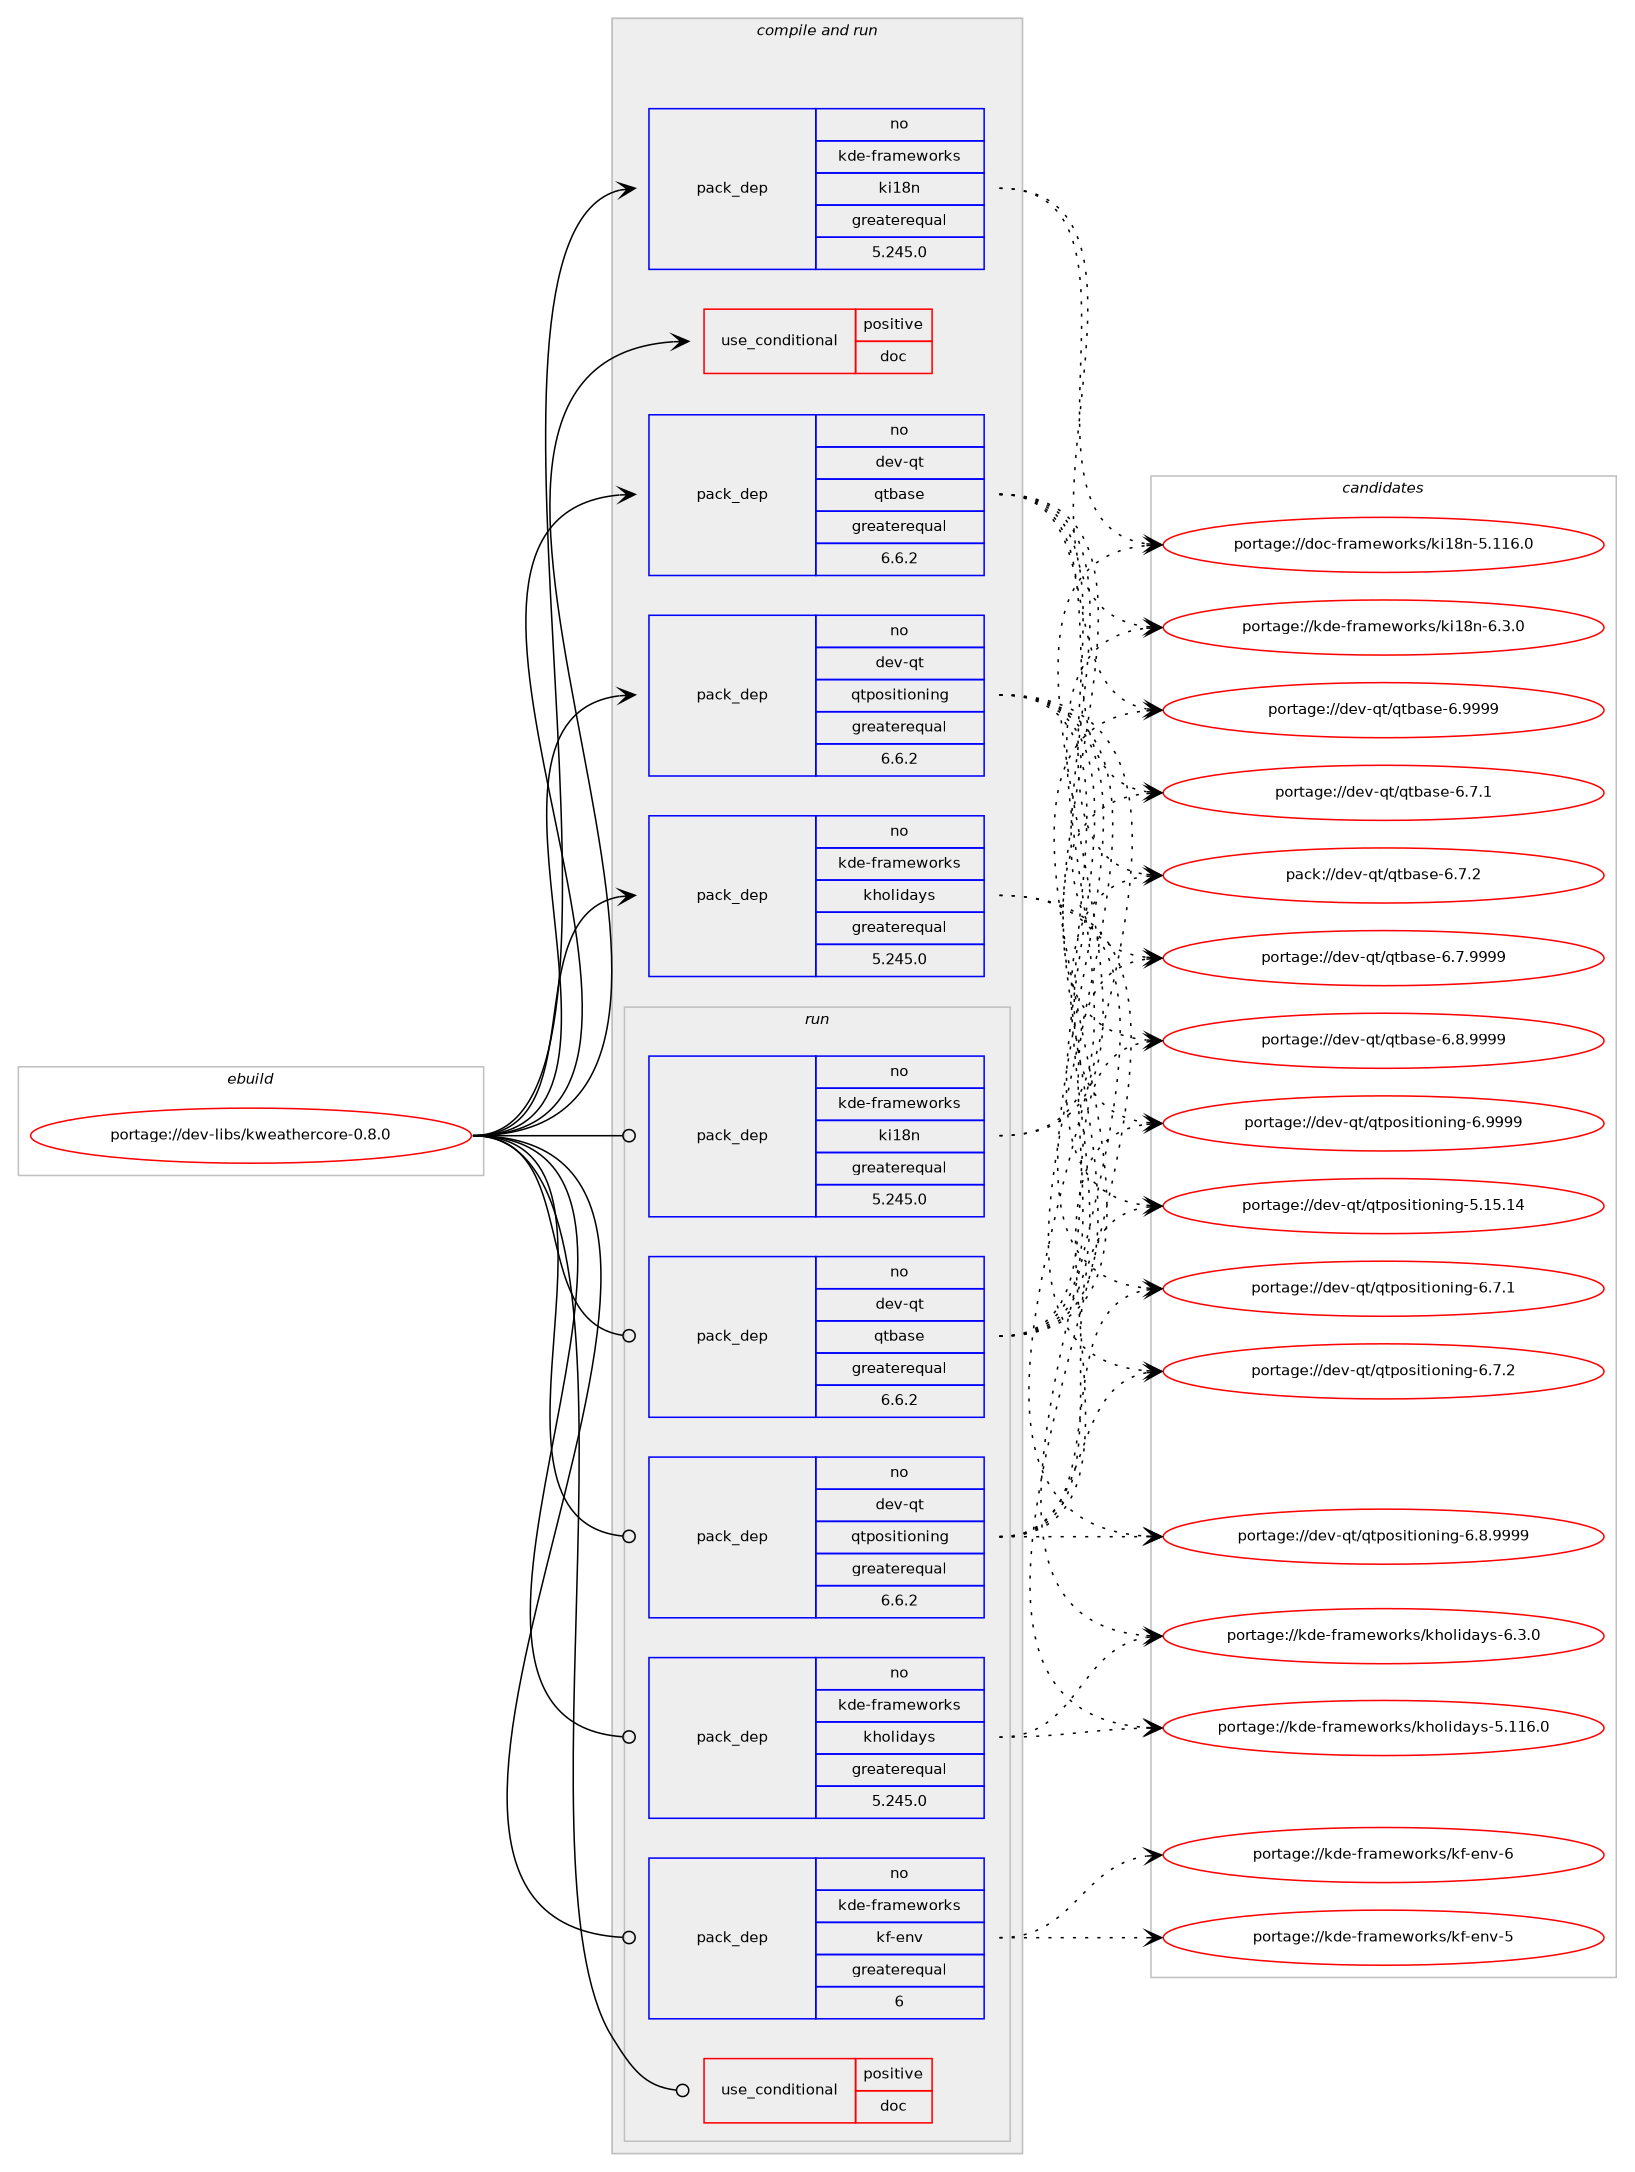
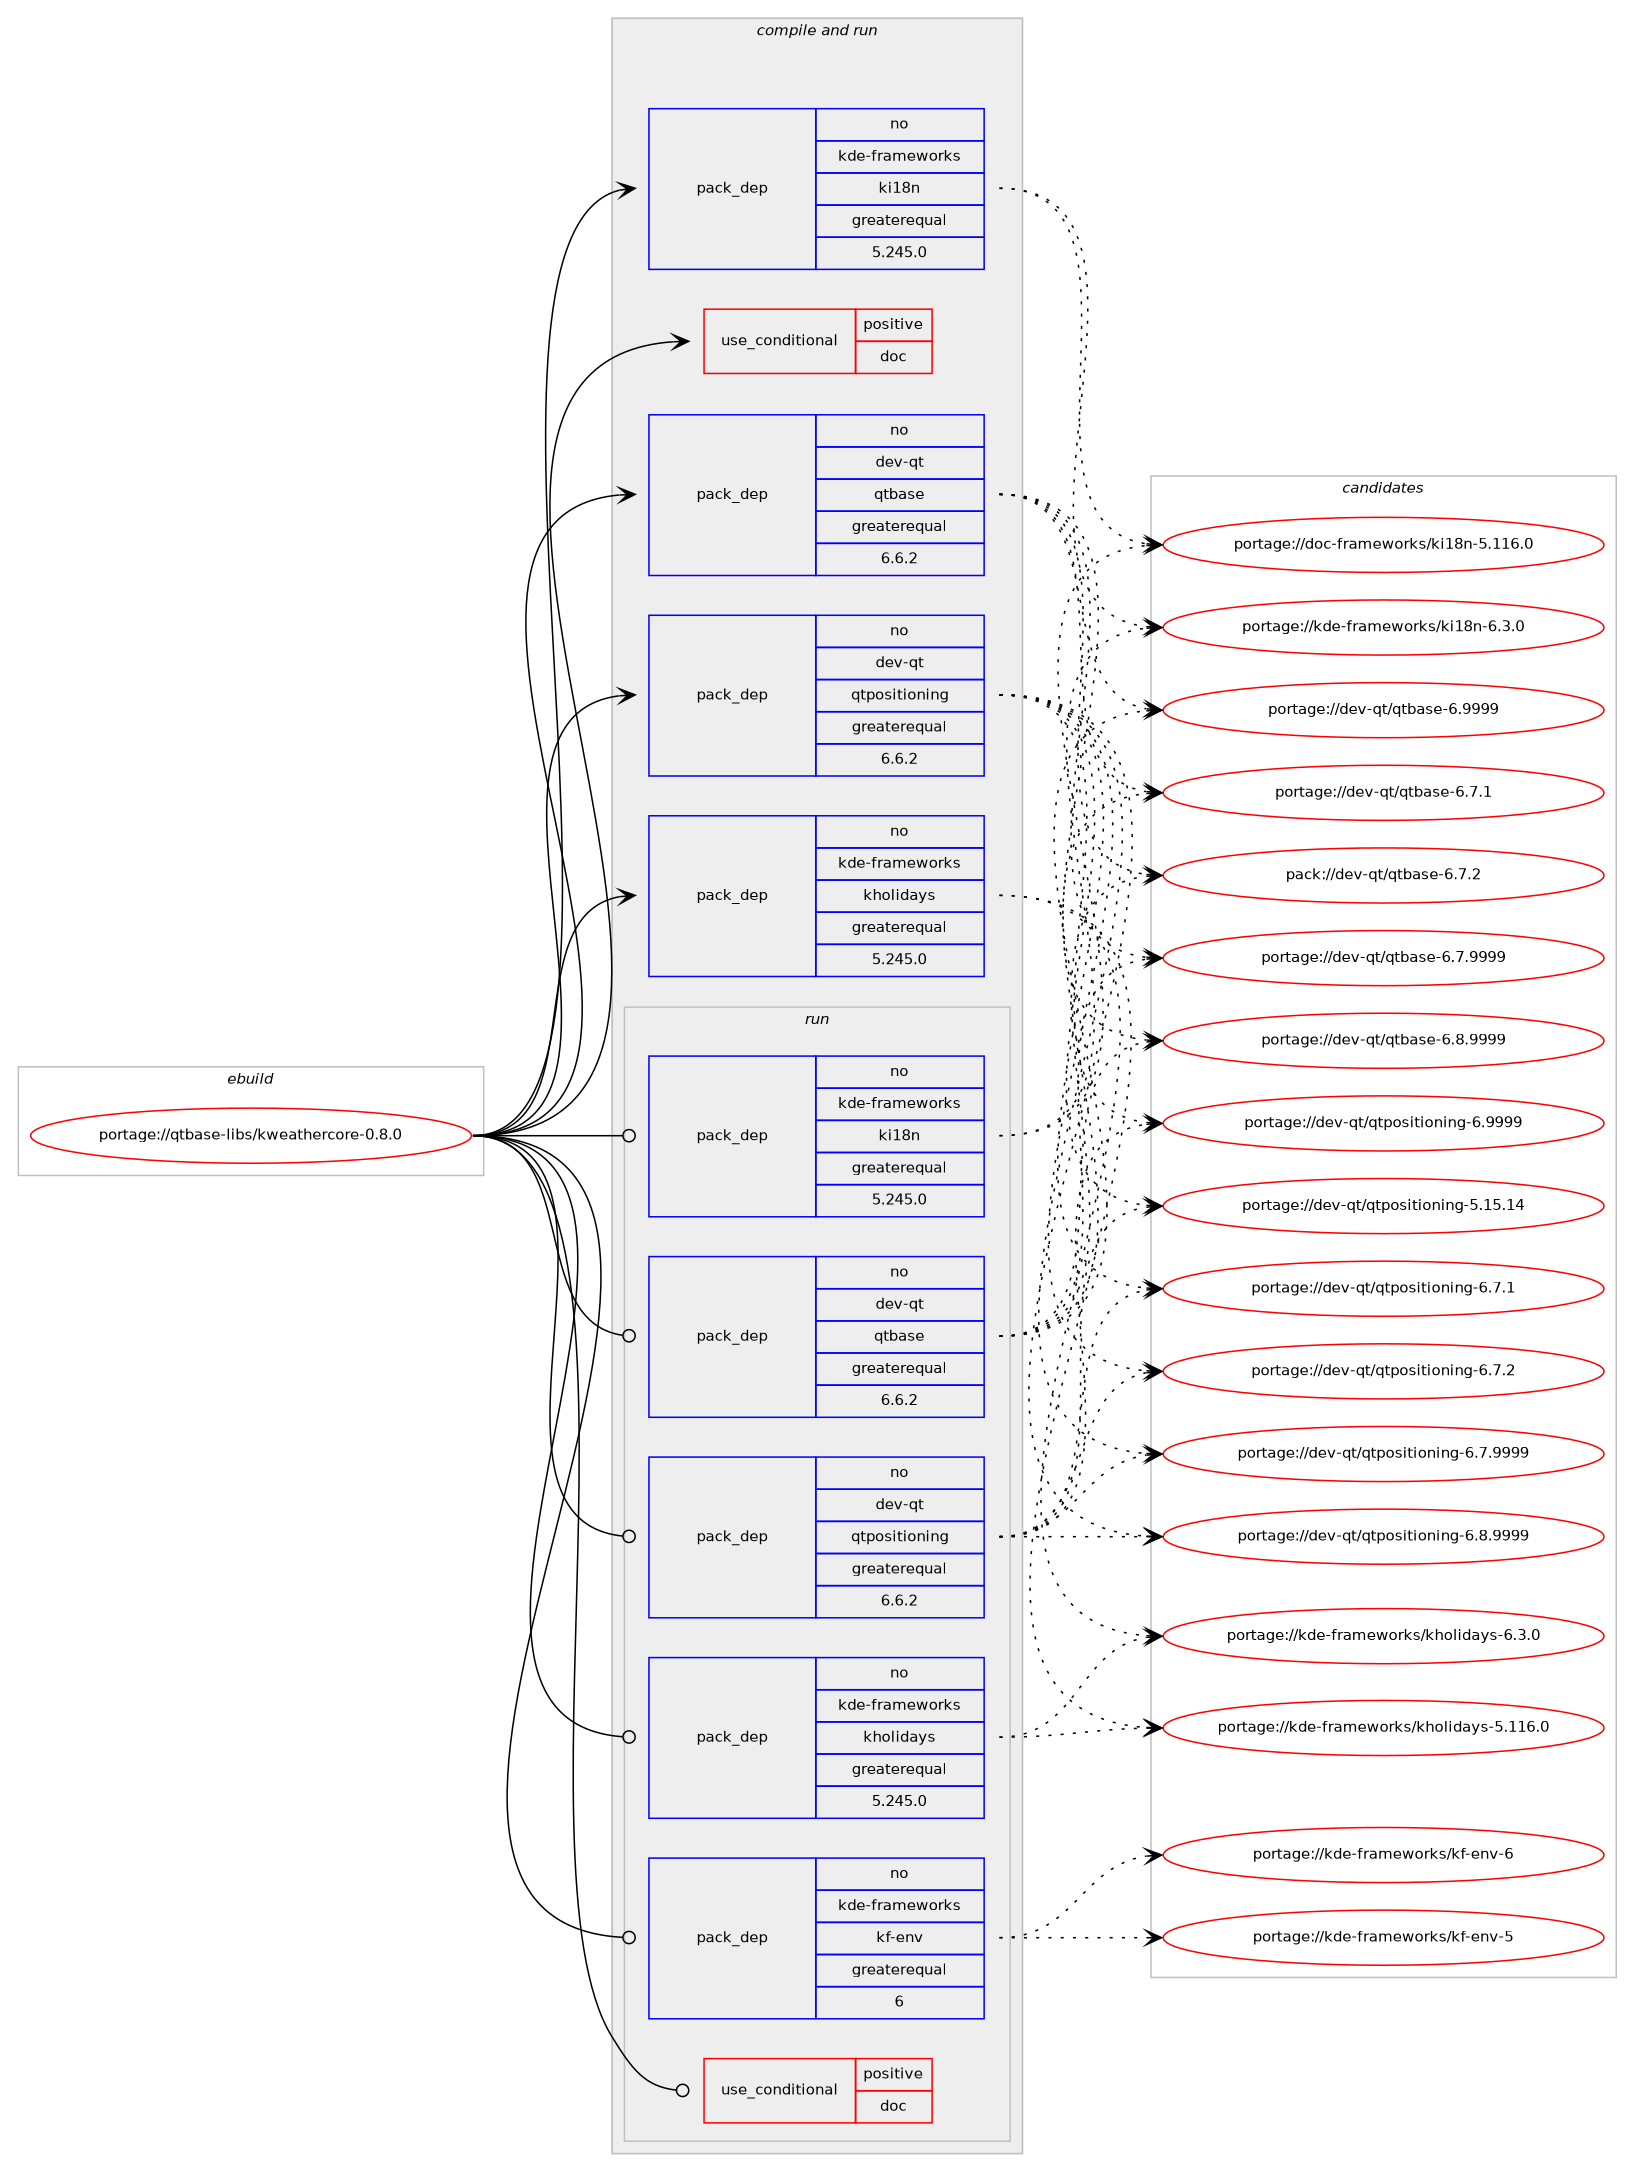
node "portage://dev-libs/kweathercore-0.8.0": label "portage://dev-libs/kweathercore-0.8.0" -> "portage://qtbase-libs/kweathercore-0.8.0"
node "portage://dev-qt/qtpositioning-6.7.9999": added
